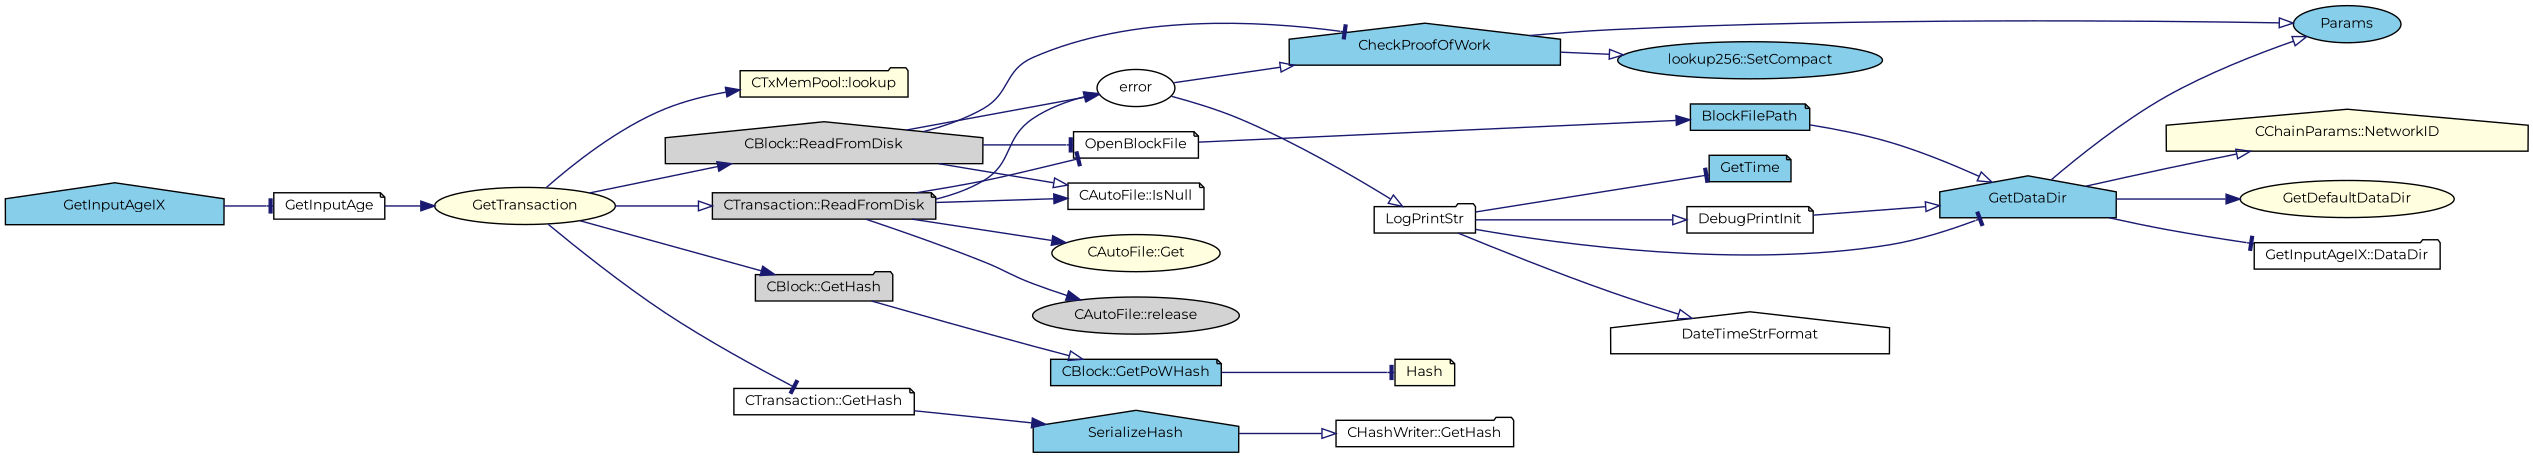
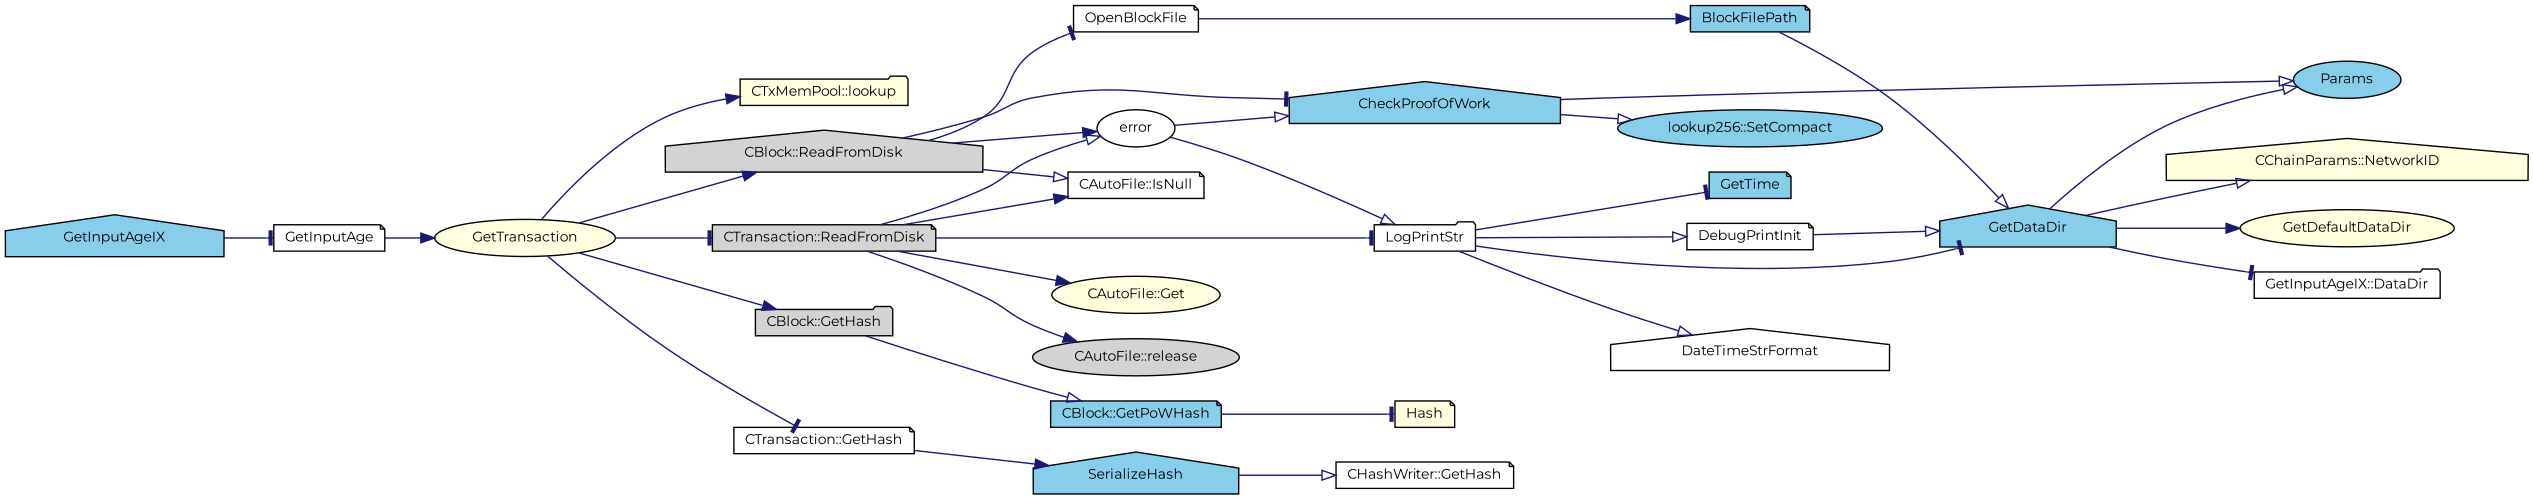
edge "CTransaction::ReadFromDisk" -> "OpenBlockFile": now "CTransaction::ReadFromDisk" -> "LogPrintStr"
edge "GetTransaction" -> "CTransaction::ReadFromDisk": arrowhead onormal -> tee
node "CHashWriter::GetHash": shape folder -> note
